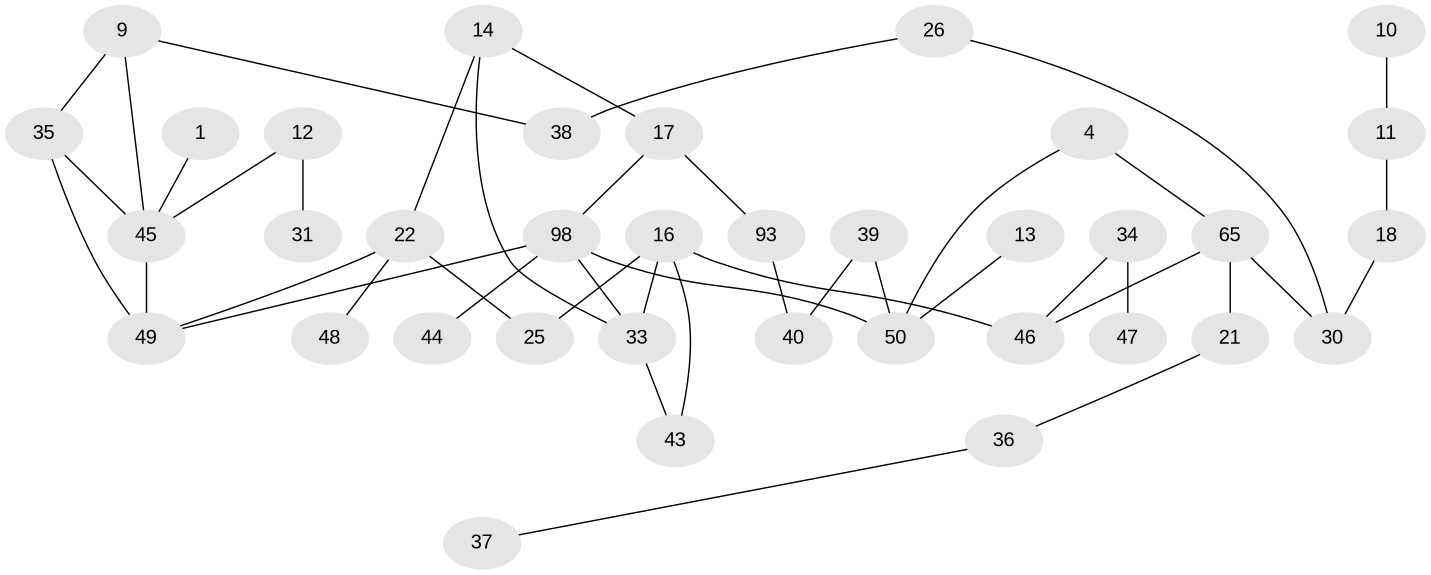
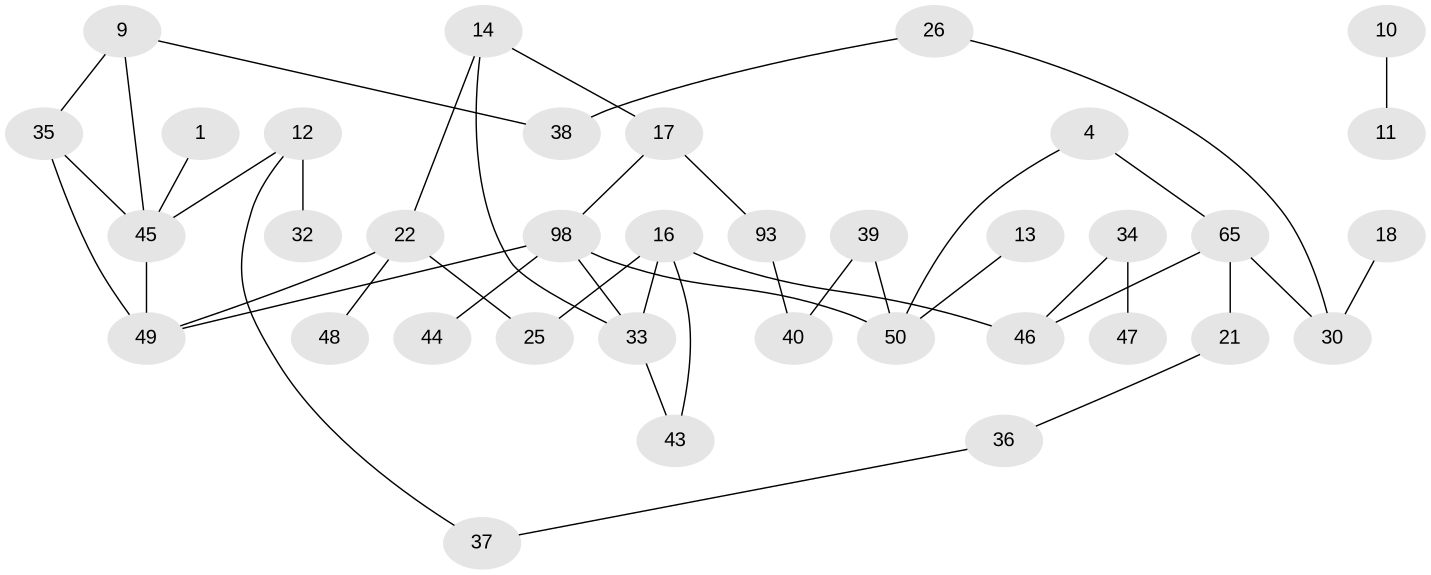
edge "11" -- "18": removed
node "31": label "31" -> "32"
edge "12" -- "37": added
